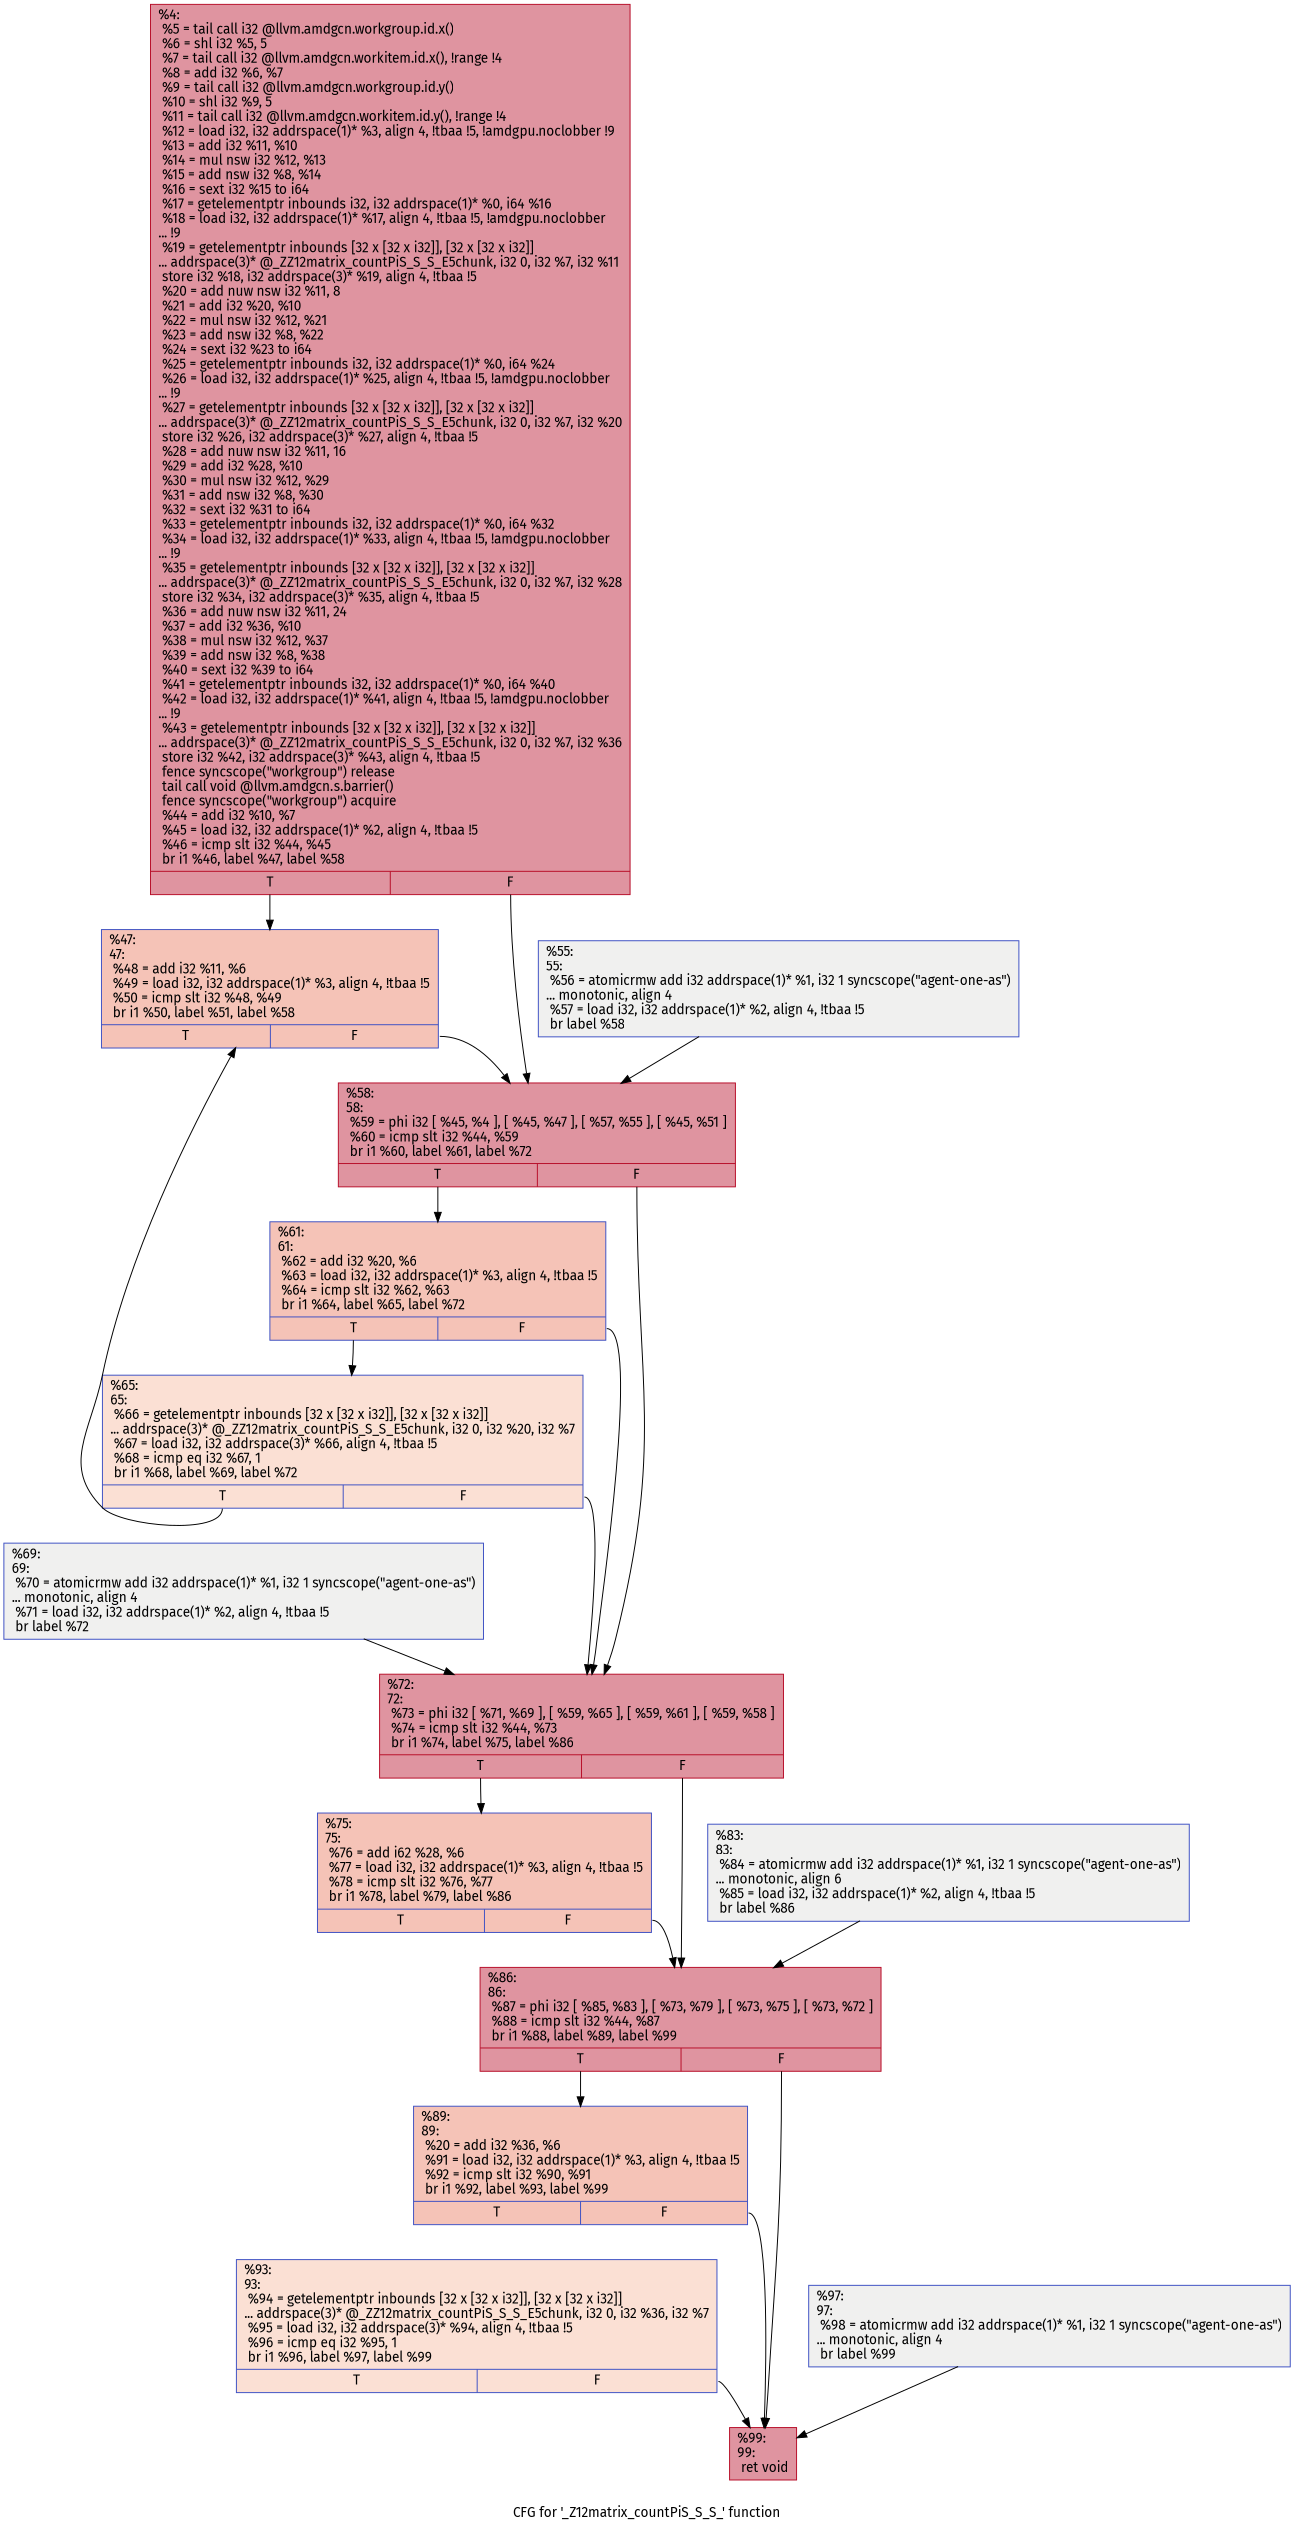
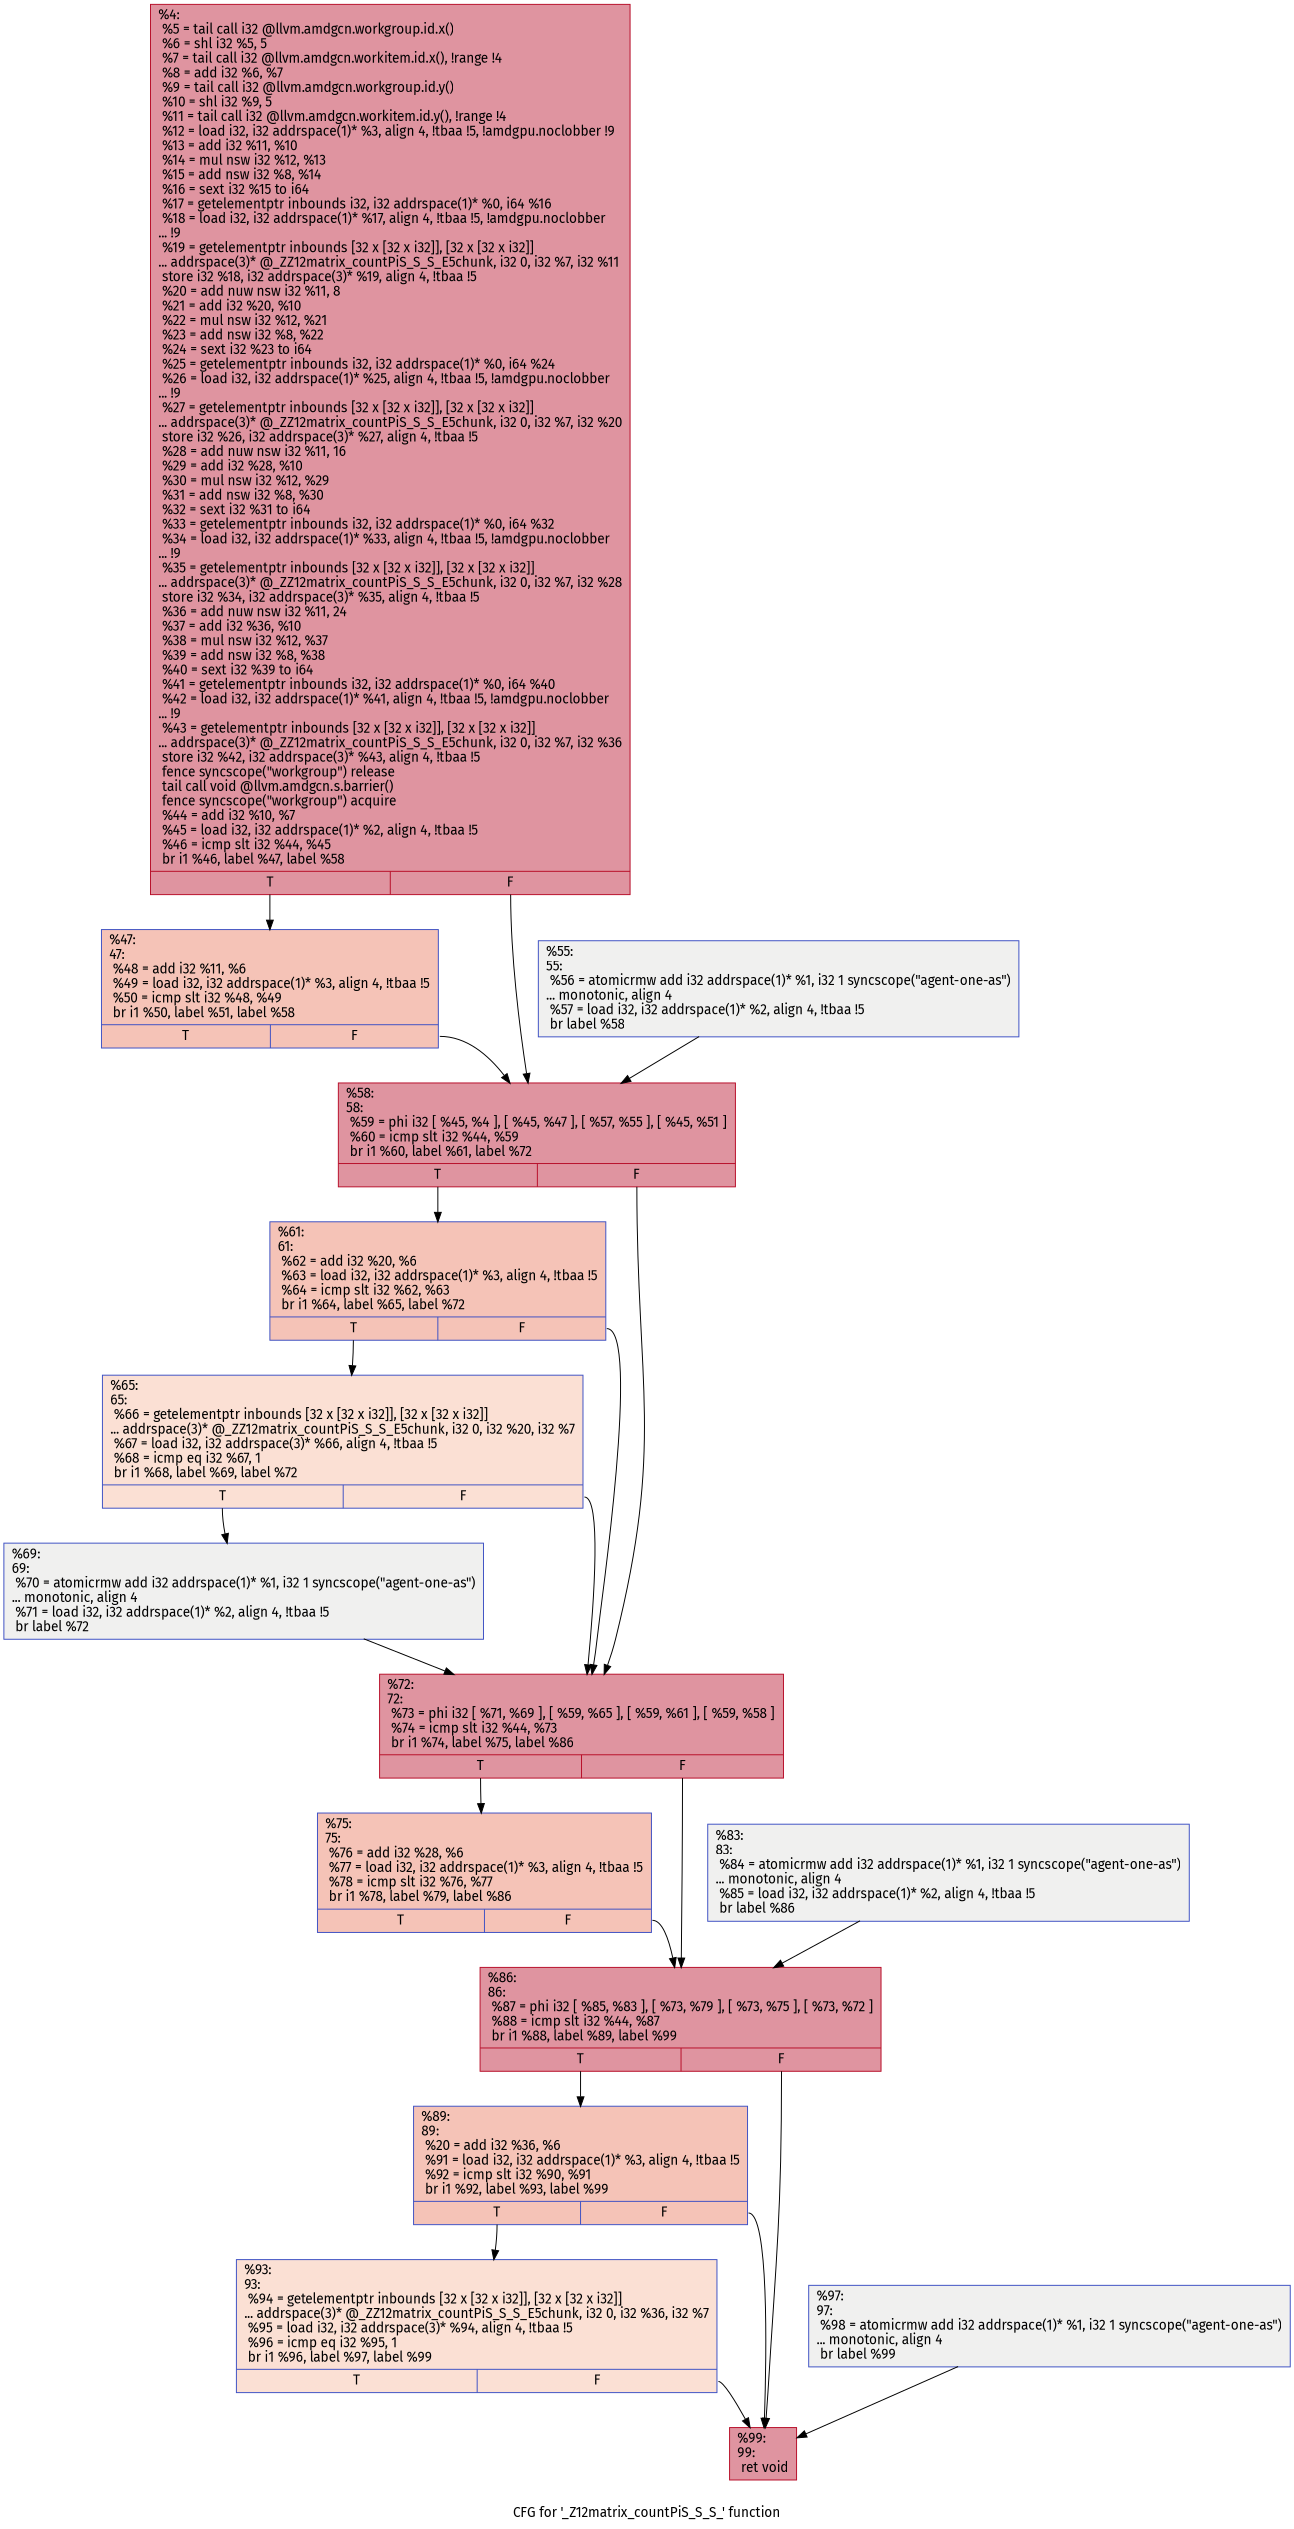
edge "%65:" -> "%47:": now "%65:" -> "%69:"
node "%75:": text "%76 = add i62 %28, %6" -> "%76 = add i32 %28, %6"
node "%83:": text "... monotonic, align 6" -> "... monotonic, align 4"
edge "%89:" -> "%93:": added
